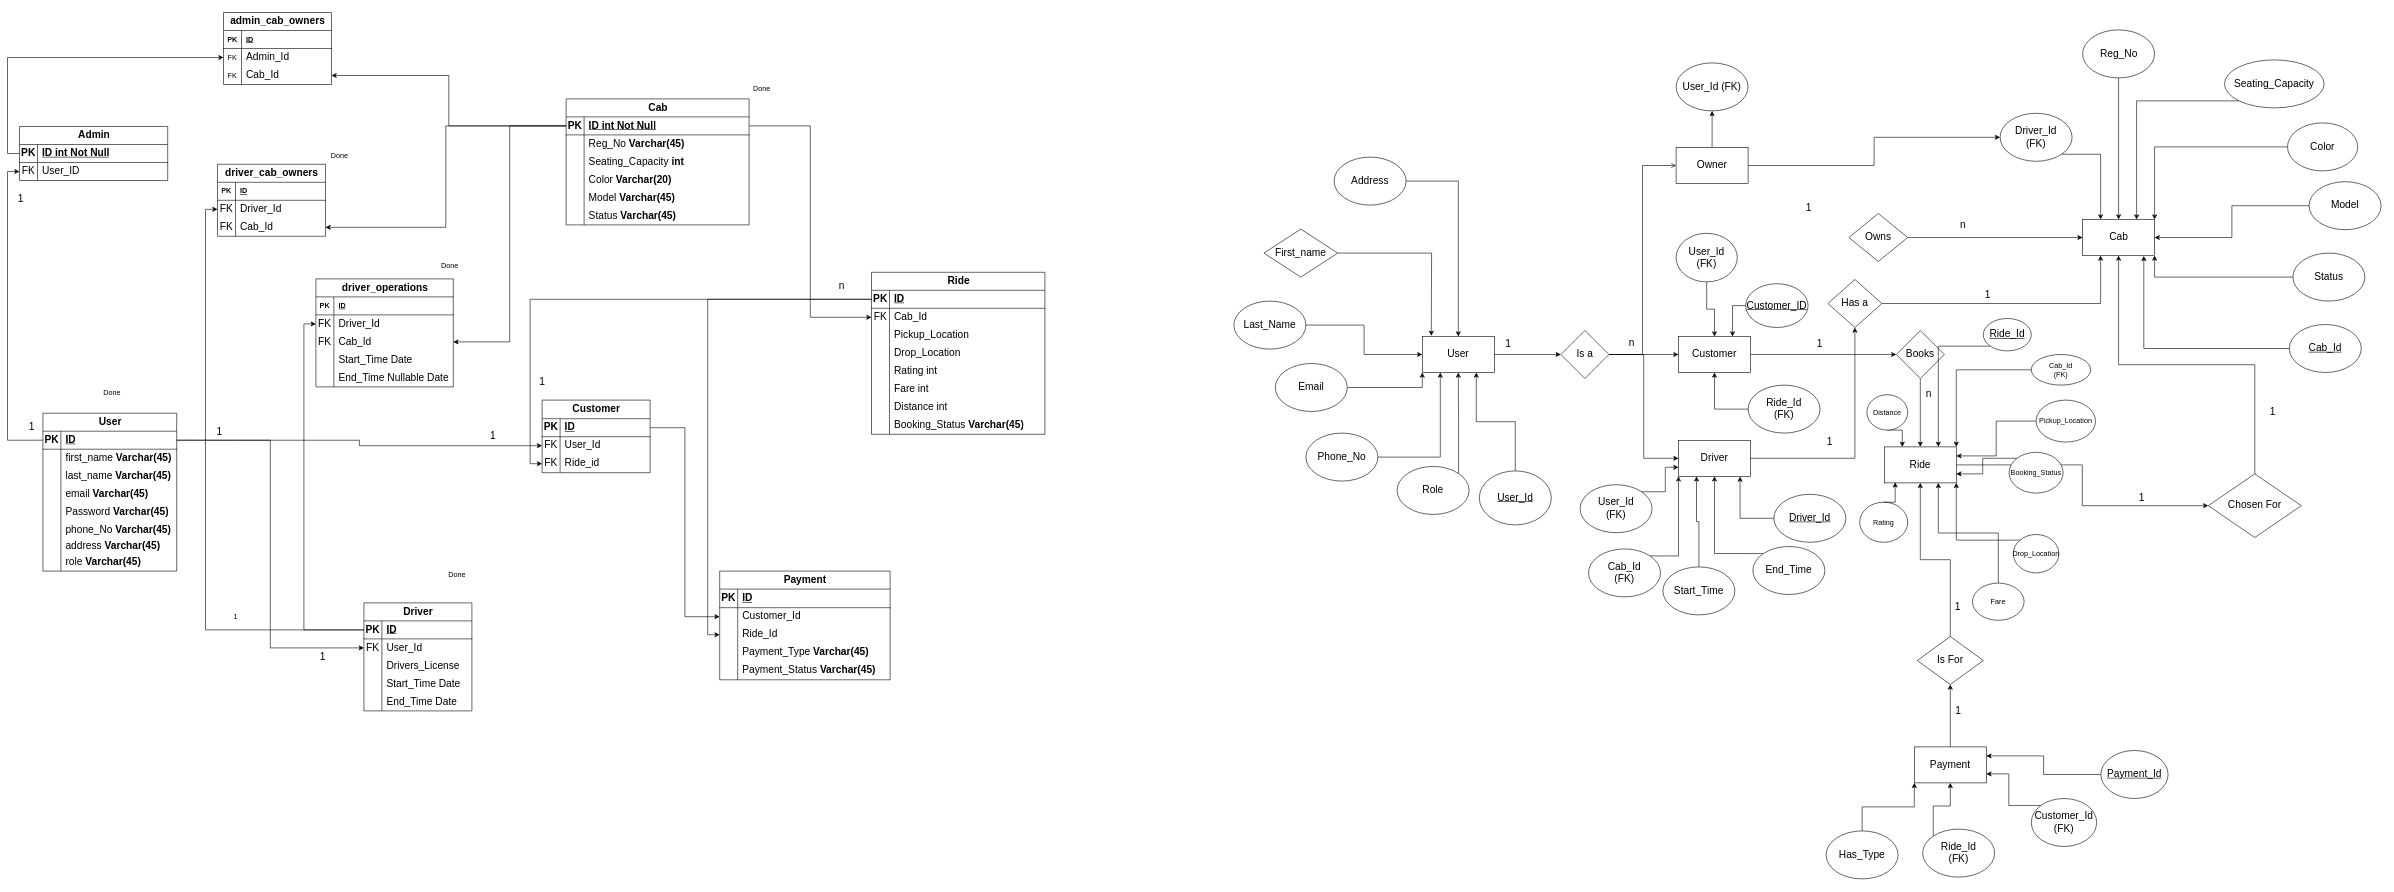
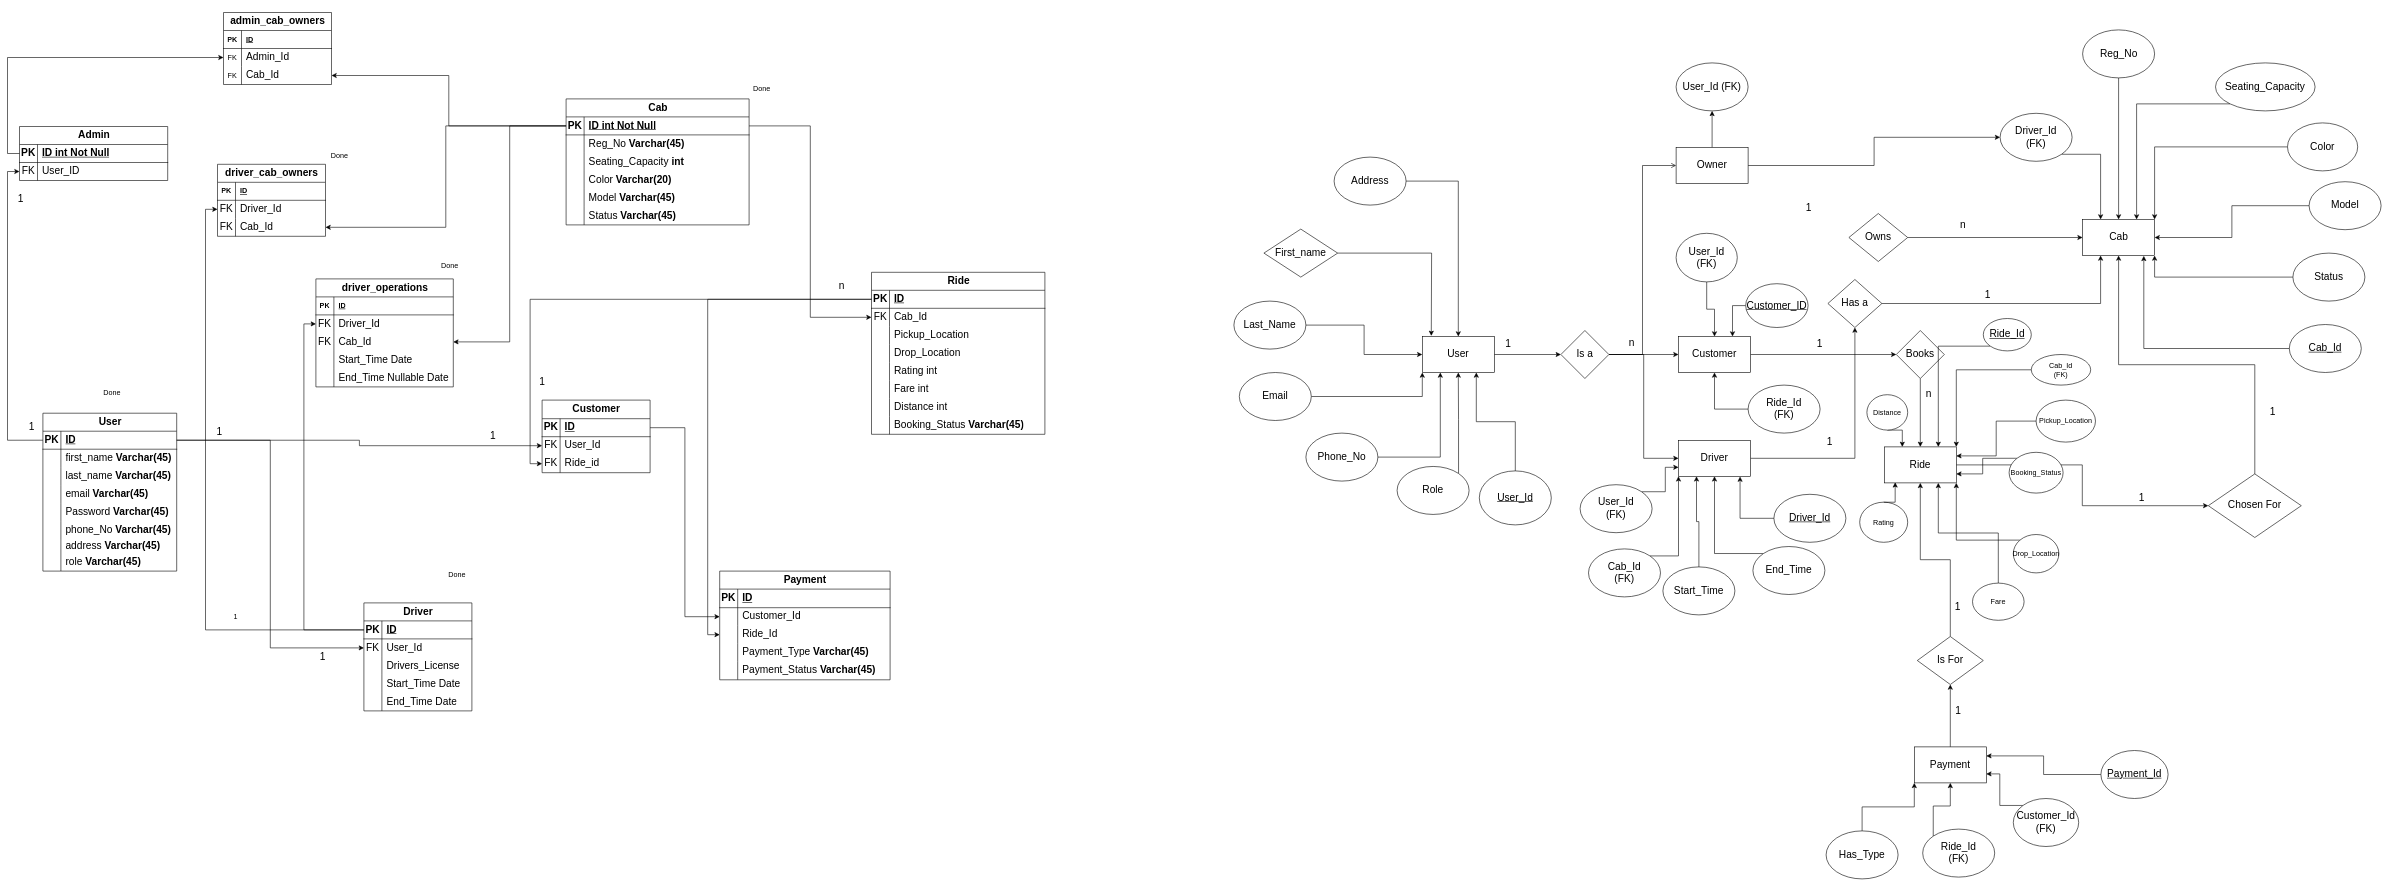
node "Seating_Capacity": moved (2274, 84) -> (2265, 87)
node "Email": moved (1311, 387) -> (1275, 396)
node "Customer_Id (FK)": moved (2064, 822) -> (2046, 822)
